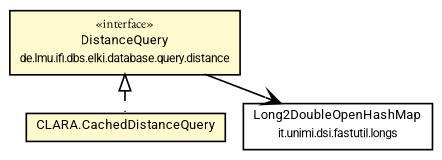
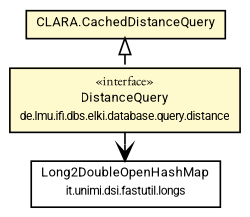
edge "CLARA.CachedDistanceQuery" -> "DistanceQuery": reversed
